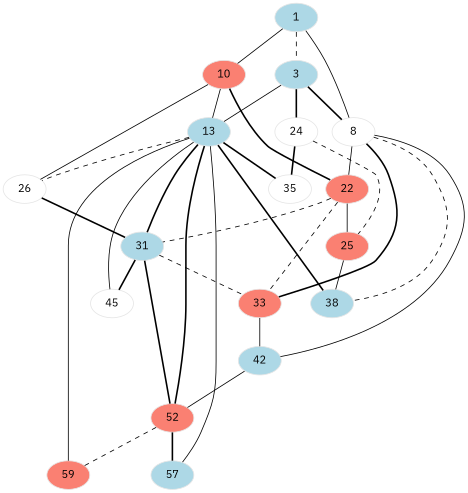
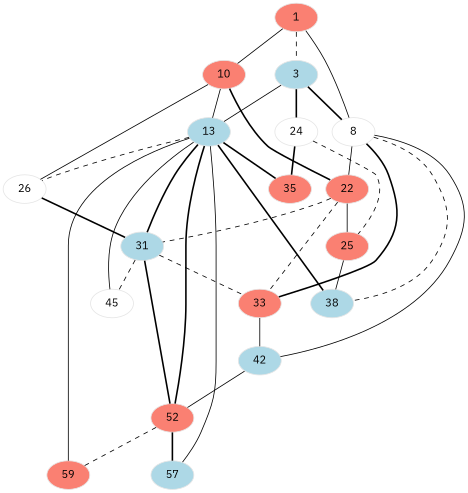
node "1": fillcolor lightblue -> salmon
node "35": fillcolor white -> salmon
edge "31" -- "45": style bold -> dashed
